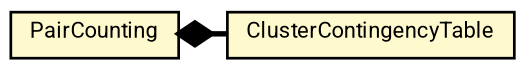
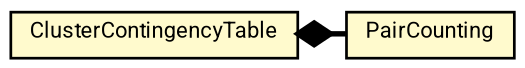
edge "ClusterContingencyTable" -> "PairCounting": reversed
